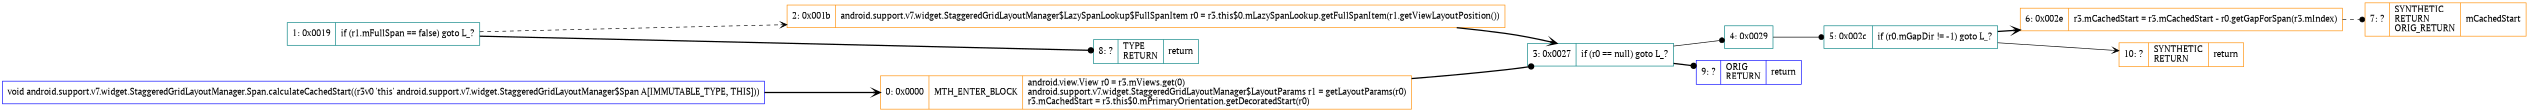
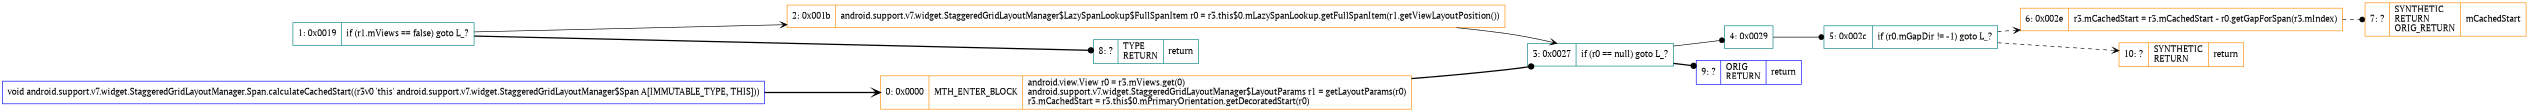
edge "1: 0x0019" -> "2: 0x001b": style dashed -> solid
edge "5: 0x002c" -> "6: 0x002e": style bold -> dashed
edge "2: 0x001b" -> "3: 0x0027": style bold -> solid
node "1: 0x0019": text "if (r1.mFullSpan == false) goto L_?" -> "if (r1.mViews == false) goto L_?"
edge "5: 0x002c" -> "10: ?": style solid -> dashed
